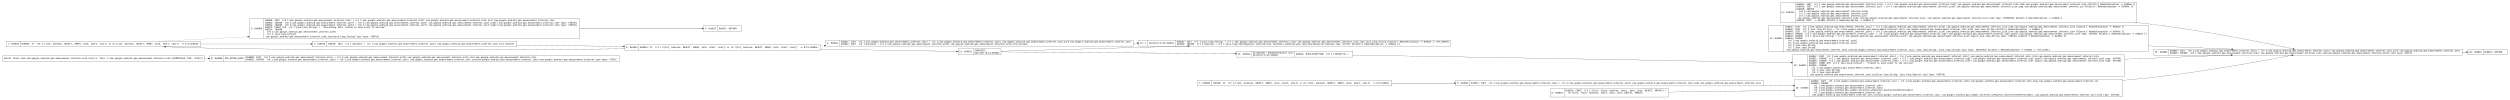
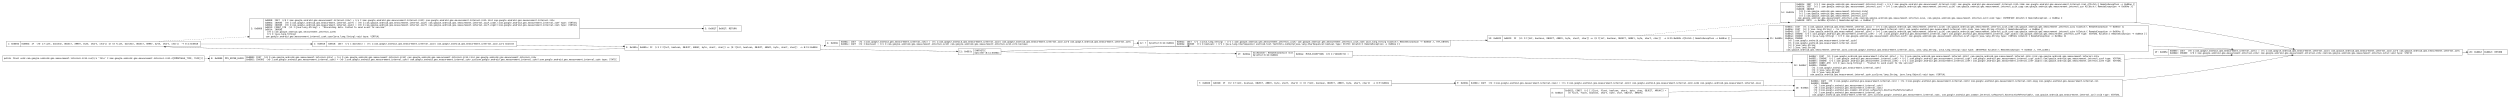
node "13: 0x0032": added
